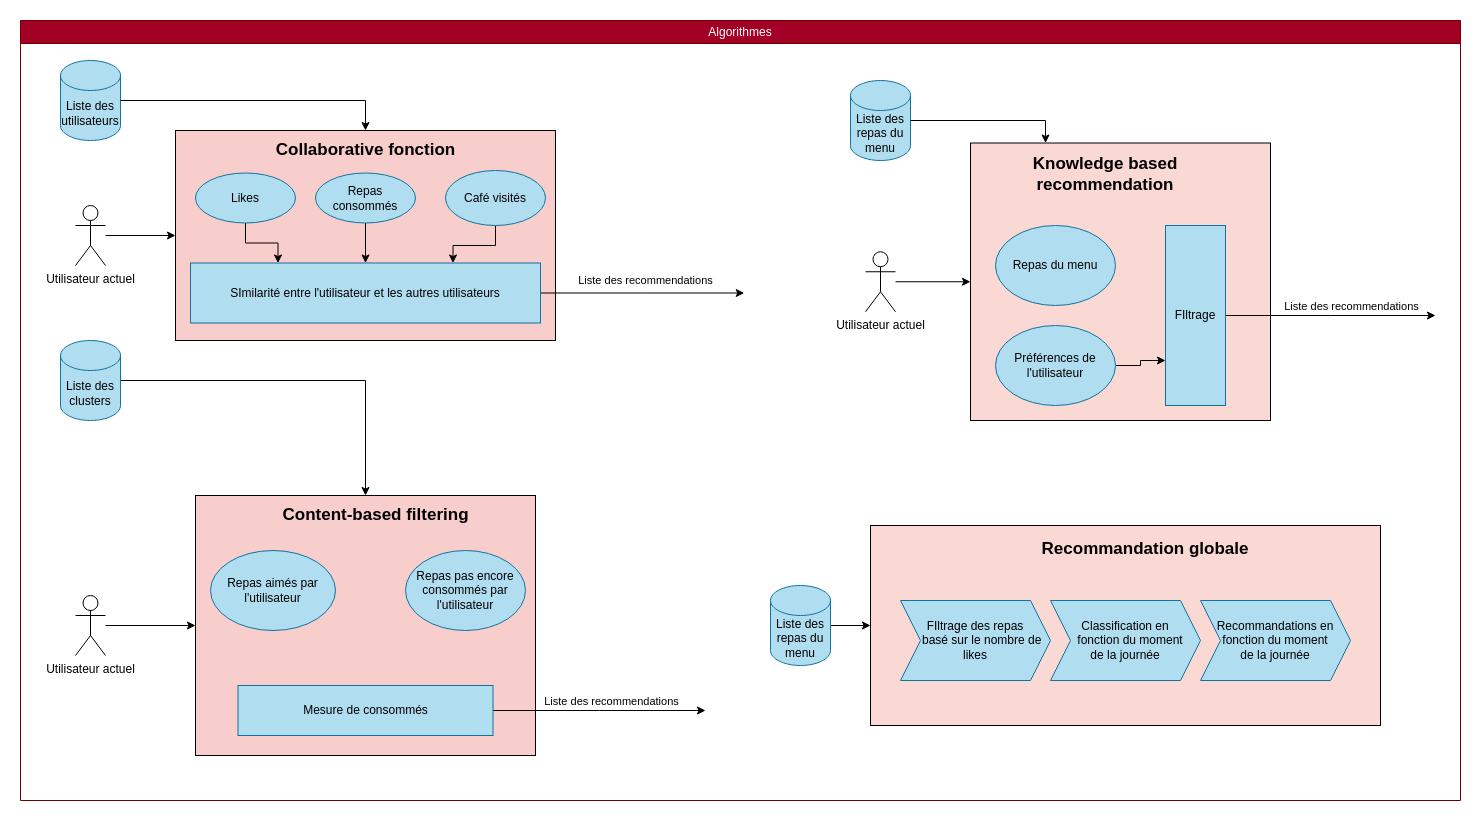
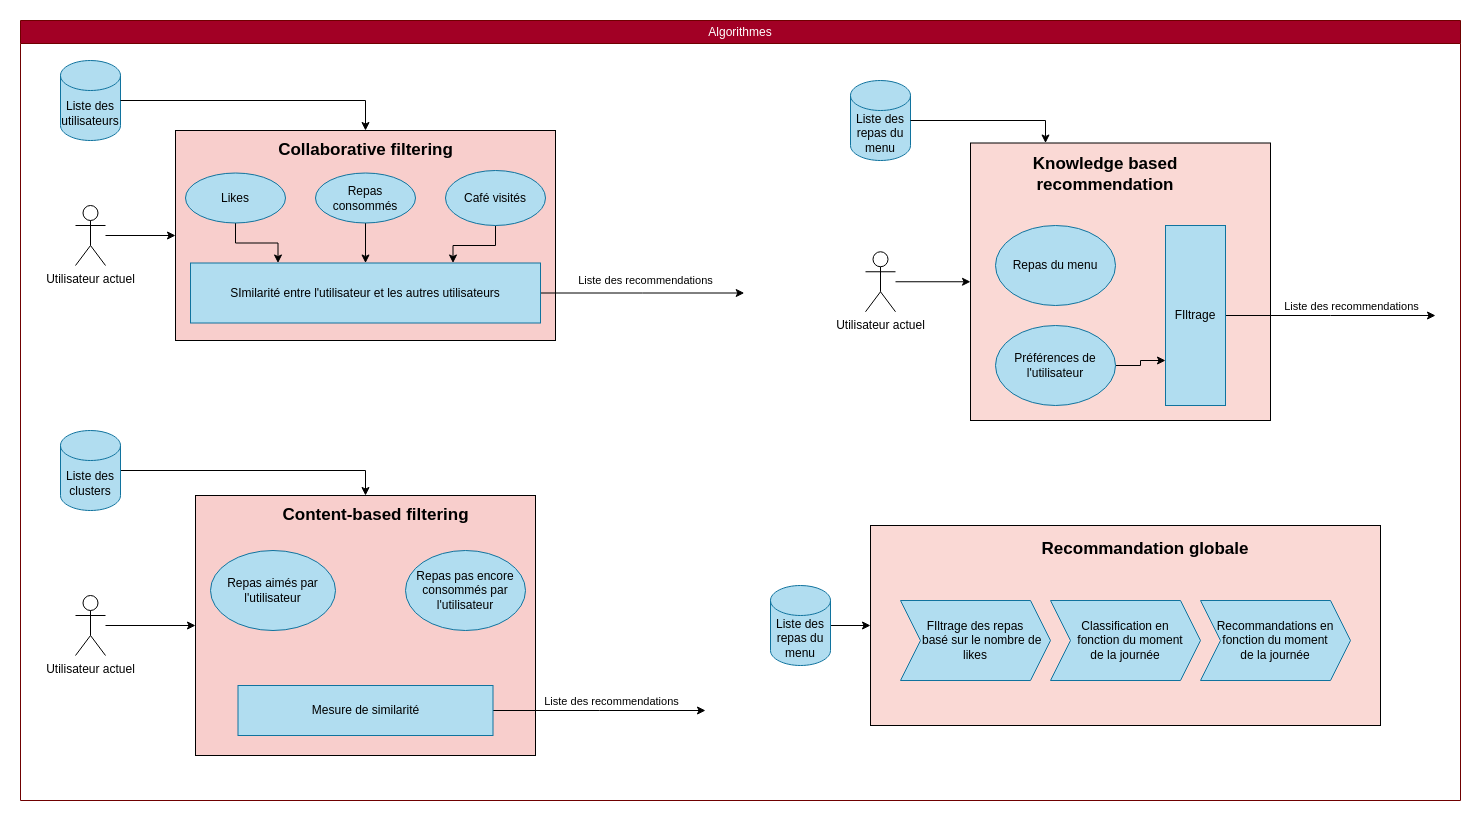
node "Collaborative fonction": label "Collaborative fonction" -> "Collaborative filtering"
node "Likes": moved (246, 198) -> (236, 198)
node "Liste des clusters": moved (91, 381) -> (91, 471)
node "Mesure de consommés": label "Mesure de consommés" -> "Mesure de similarité"
